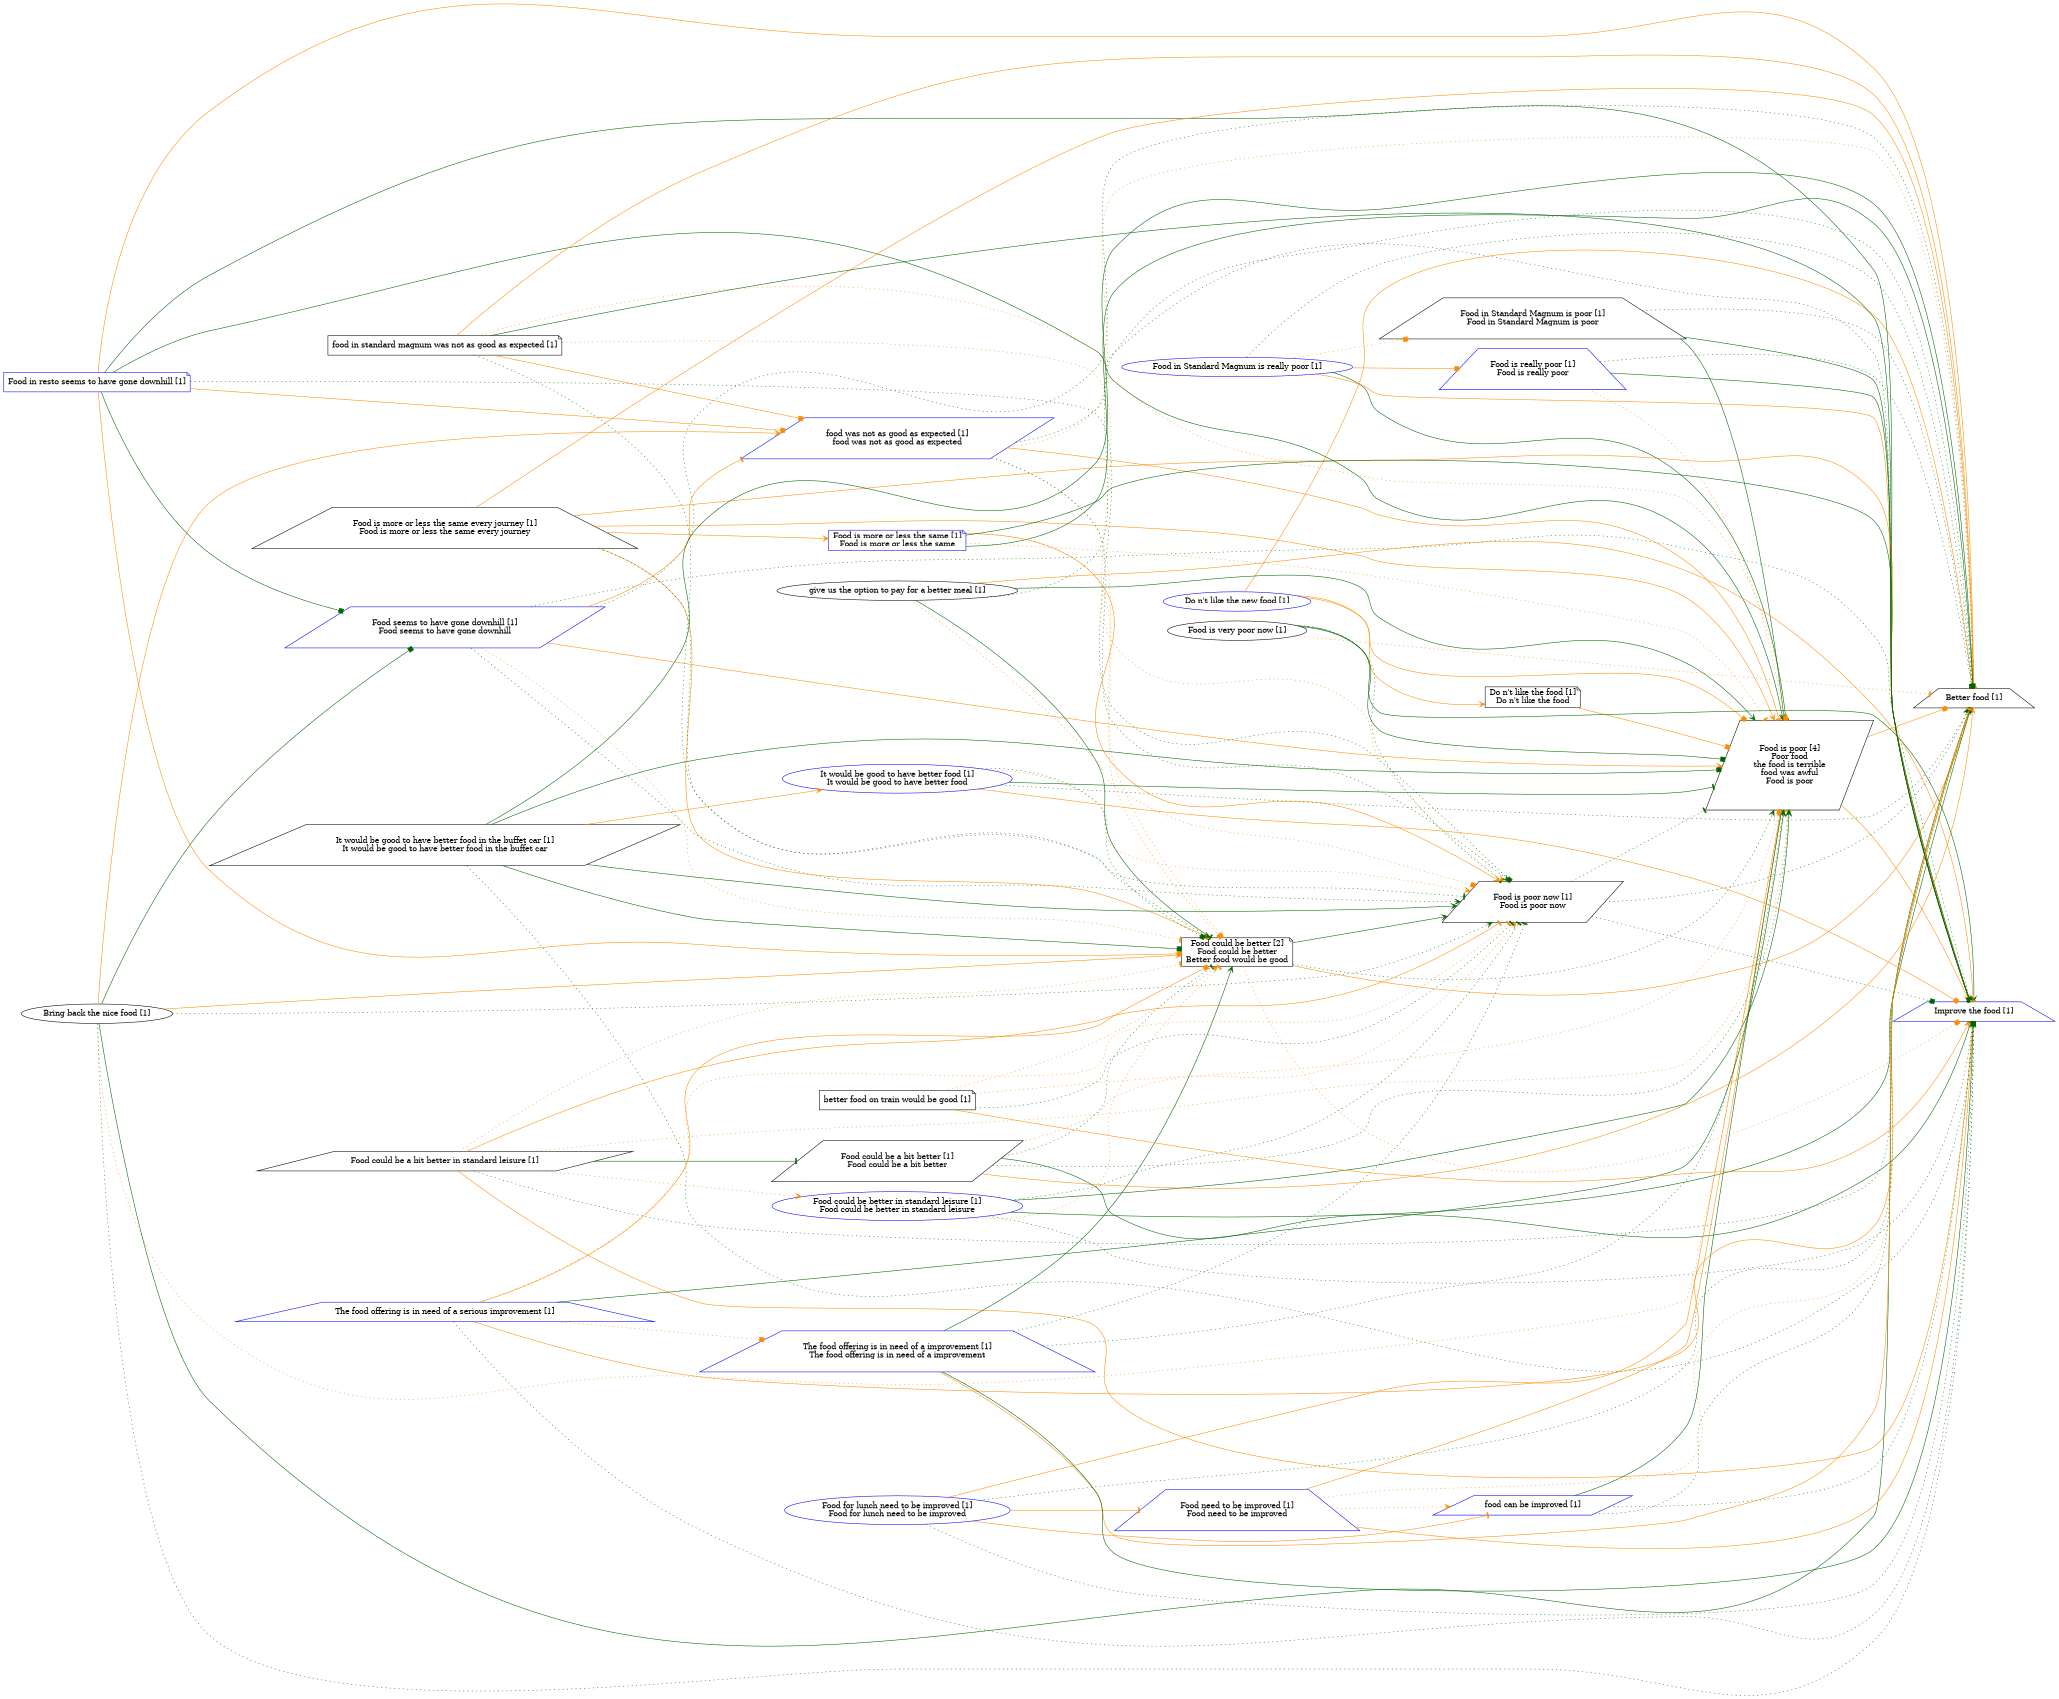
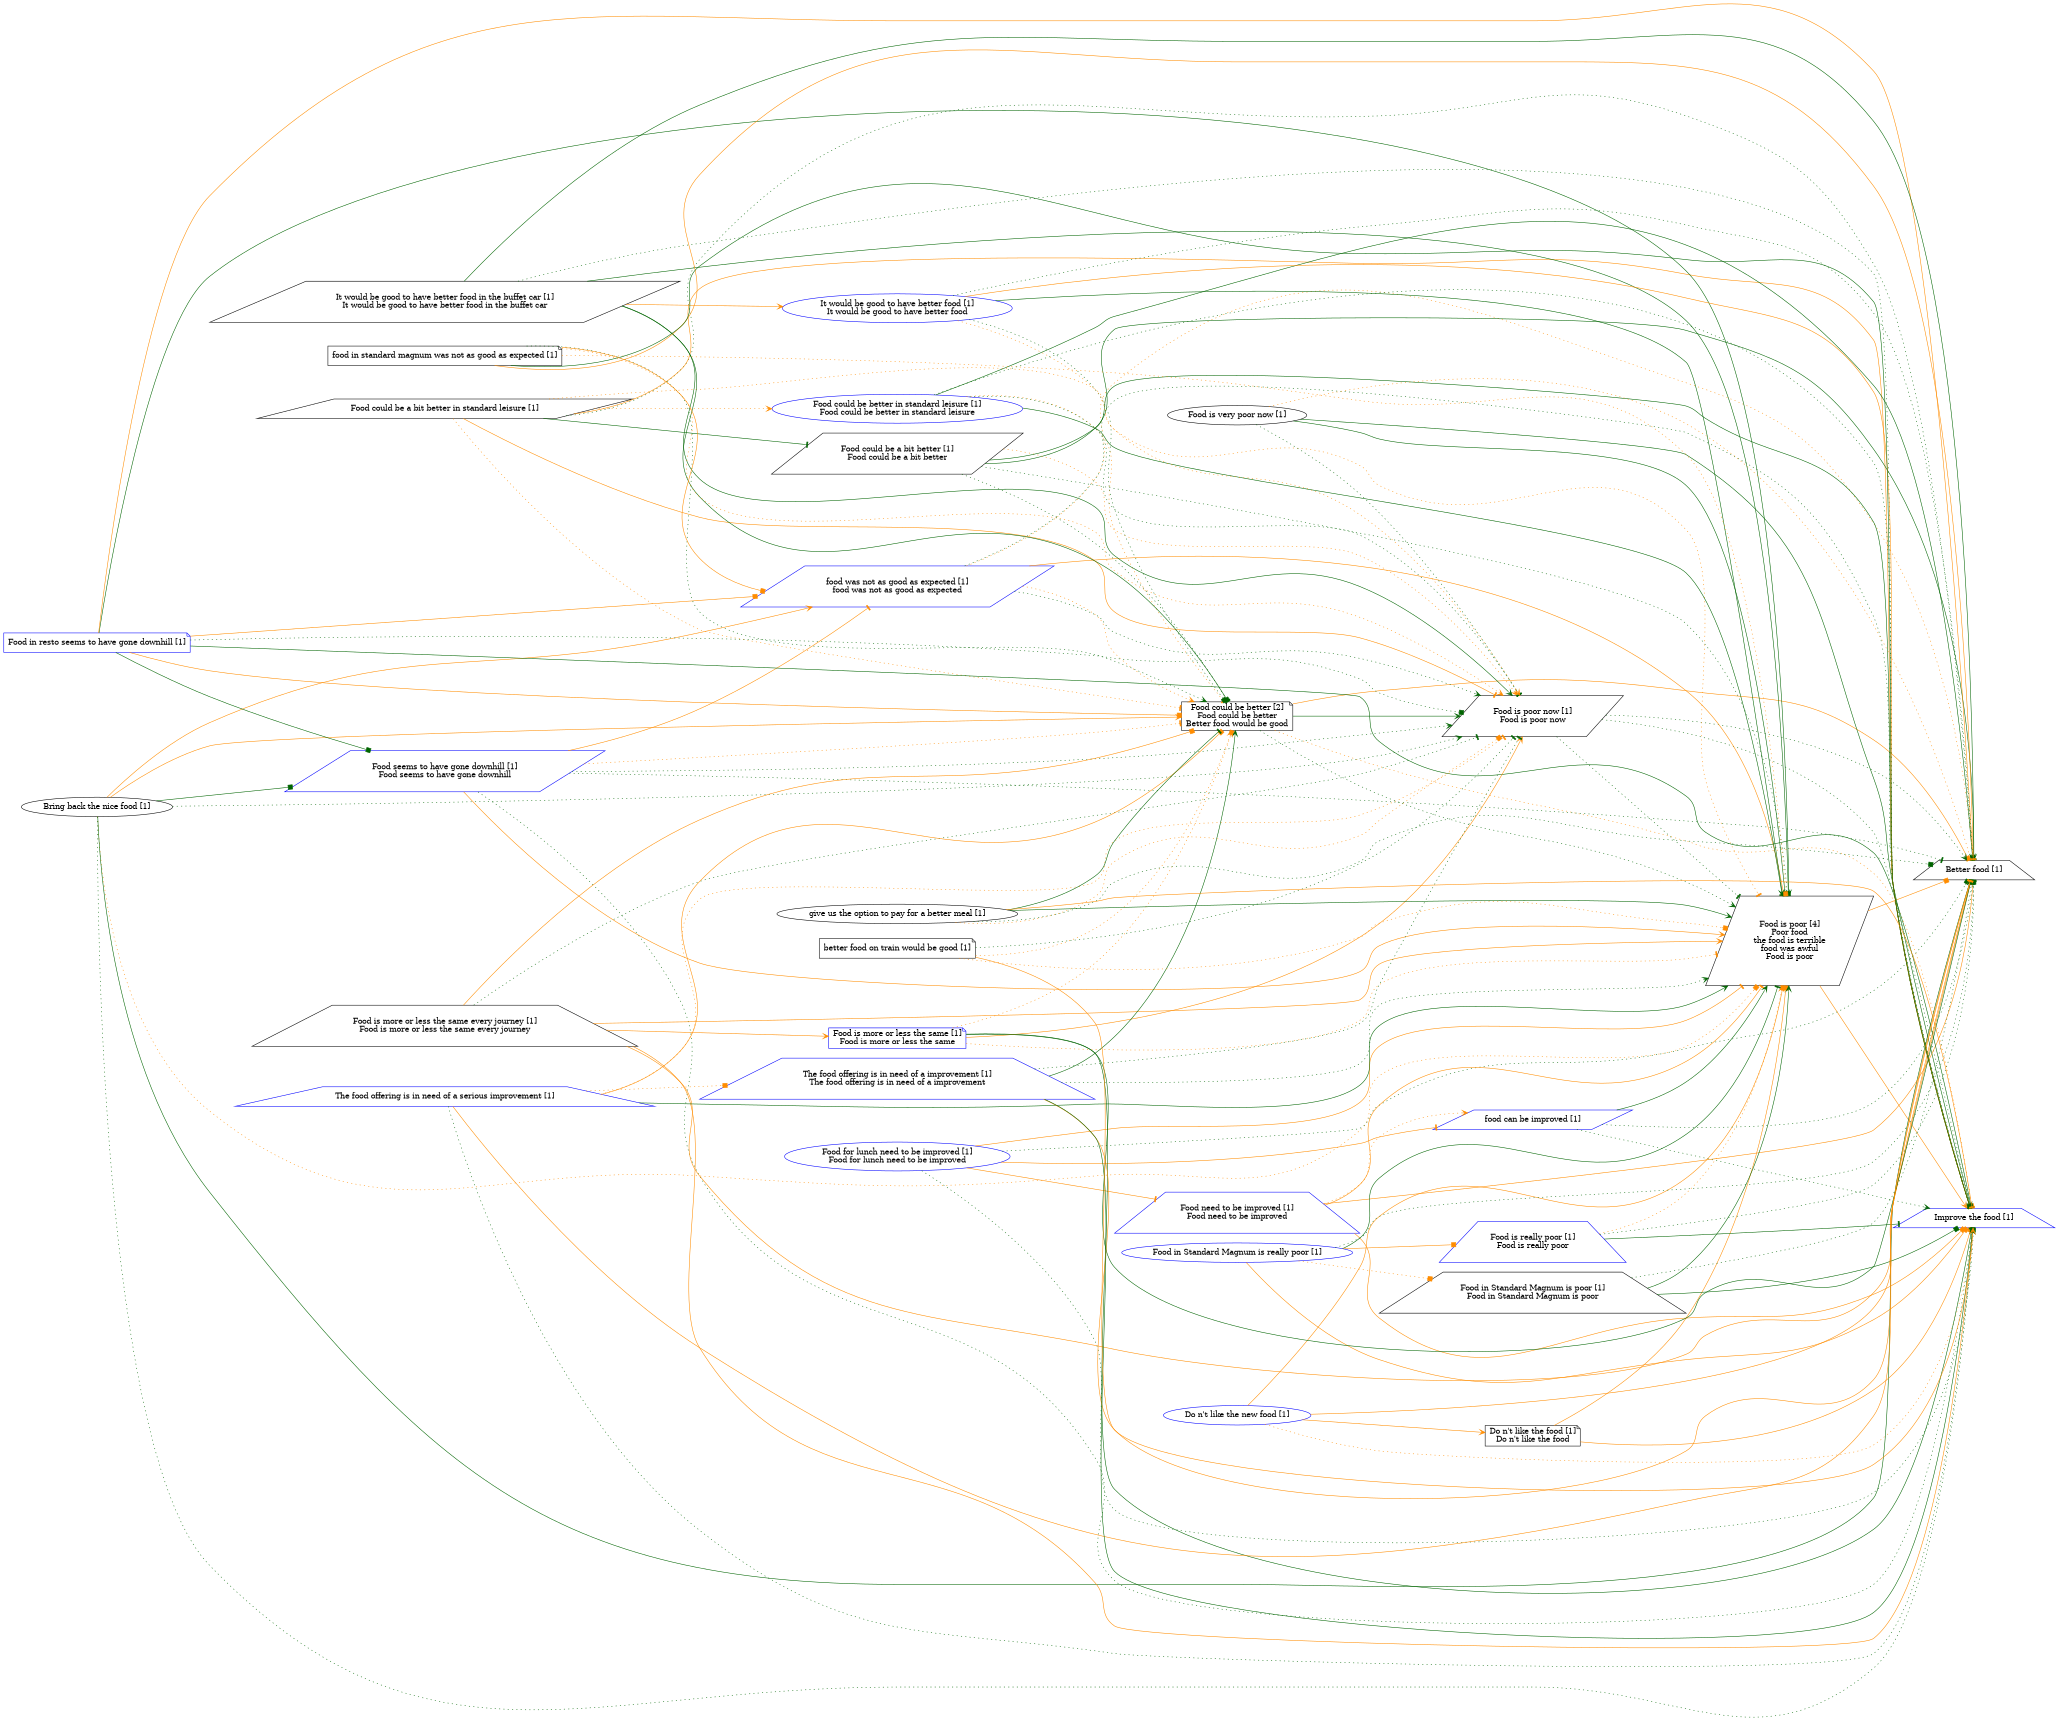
edge "Food could be a bit better [1] Food could be a bit better" -> "Better food [1]": color darkorange -> darkgreen
edge "Food need to be improved [1] Food need to be improved" -> "Better food [1]": style dotted -> solid
edge "Do n't like the food [1] Do n't like the food" -> "Improve the food [1]": added
edge "Do n't like the new food [1]" -> "Improve the food [1]": added
